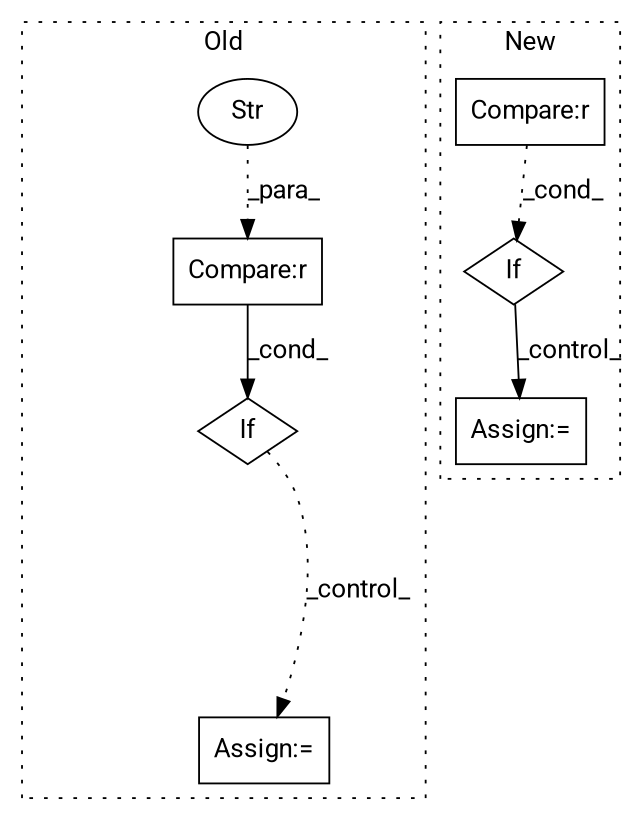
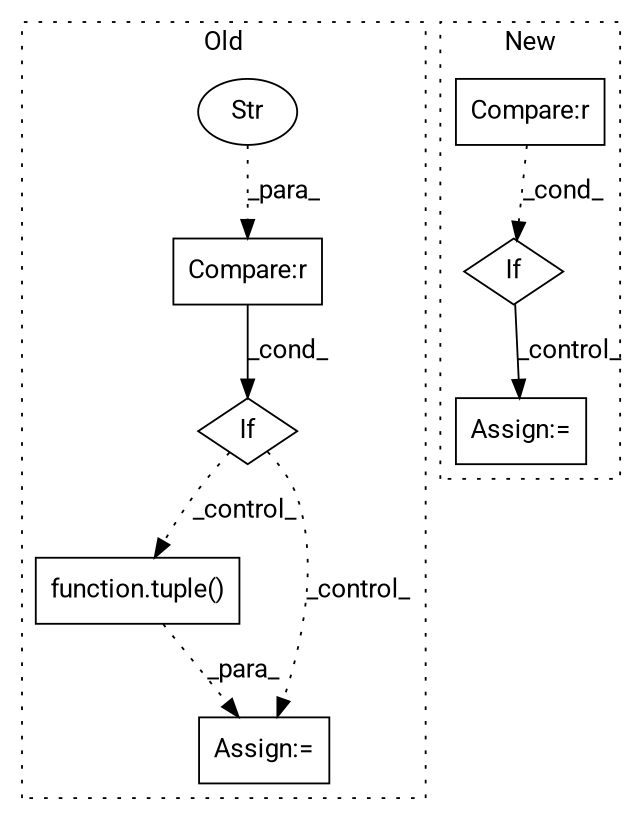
node "function.tuple()": added
